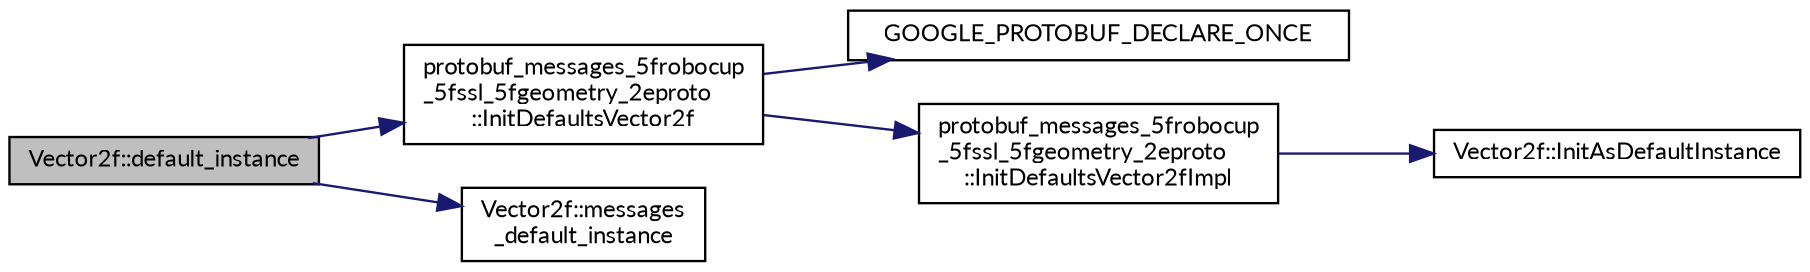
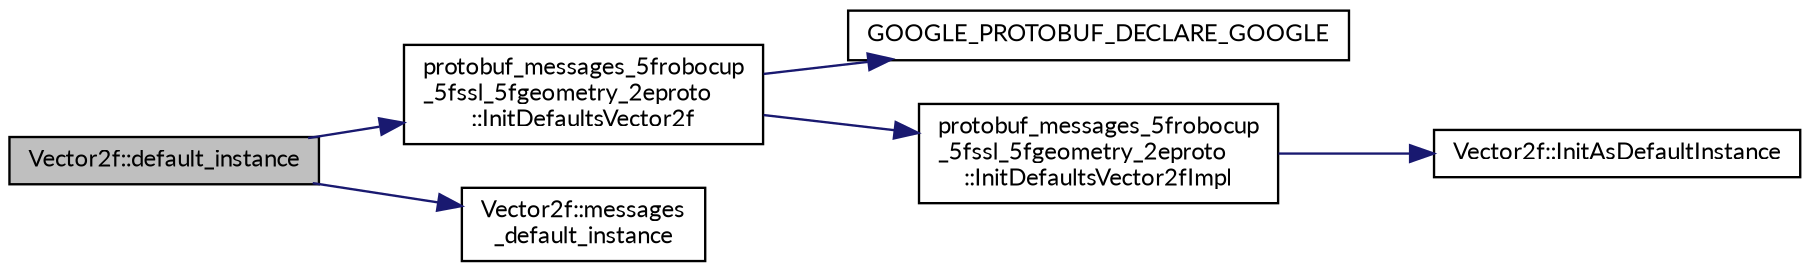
node "GOOGLE_PROTOBUF_DECLARE_ONCE": label "GOOGLE_PROTOBUF_DECLARE_ONCE" -> "GOOGLE_PROTOBUF_DECLARE_GOOGLE"
